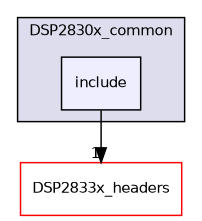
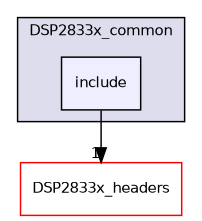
cluster "DSP2830x_common": label "DSP2830x_common" -> "DSP2833x_common"
